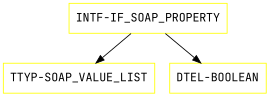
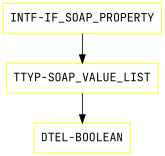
edge "INTF-IF_SOAP_PROPERTY" -> "DTEL-BOOLEAN": now "TTYP-SOAP_VALUE_LIST" -> "DTEL-BOOLEAN"
